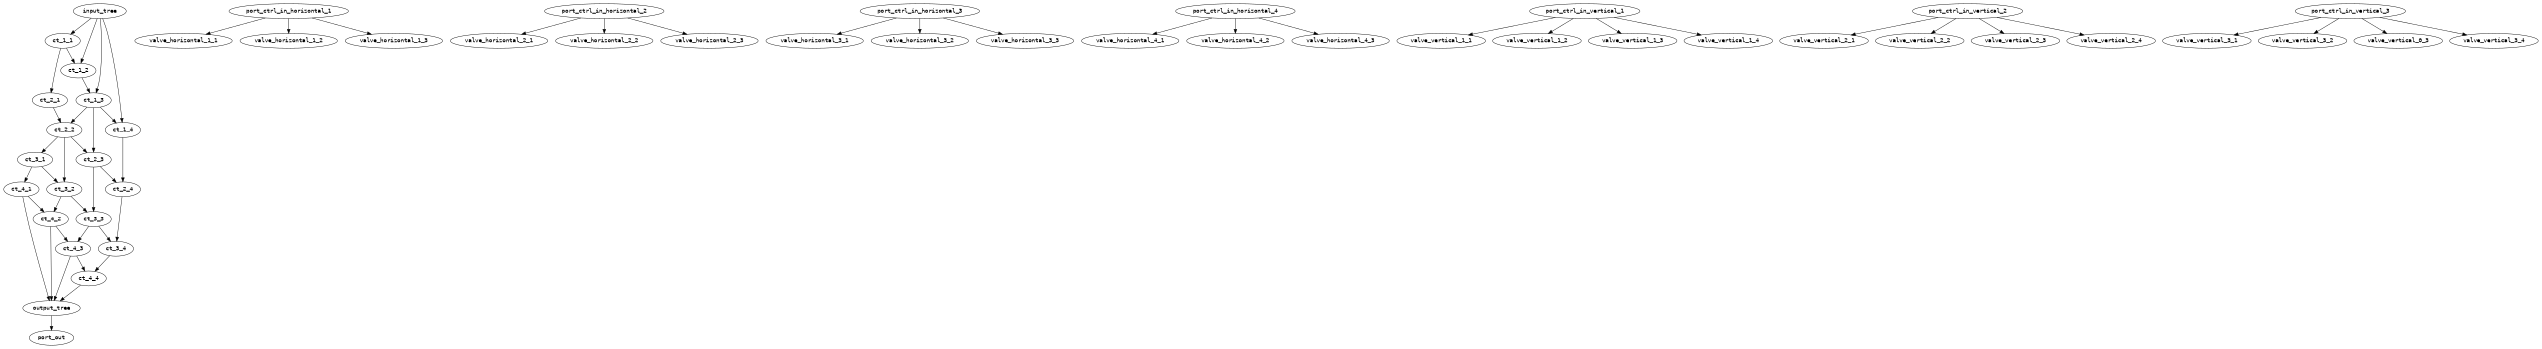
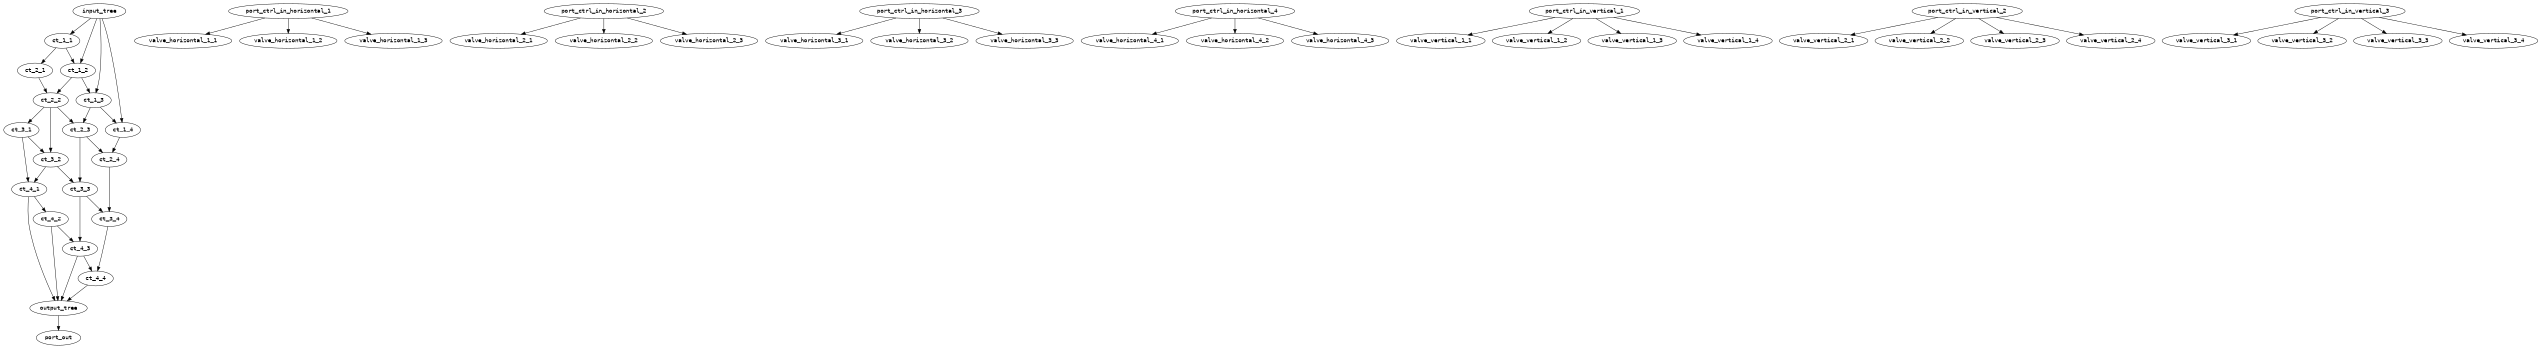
node "valve_vertical_0_3": label "valve_vertical_0_3" -> "valve_vertical_3_3"
edge "ct_1_3" -> "ct_2_2": now "ct_1_2" -> "ct_2_2"
edge "ct_3_2" -> "ct_4_2": now "ct_3_2" -> "ct_4_1"
